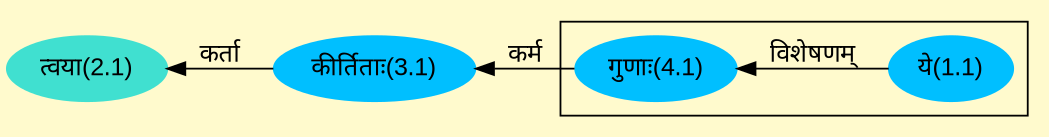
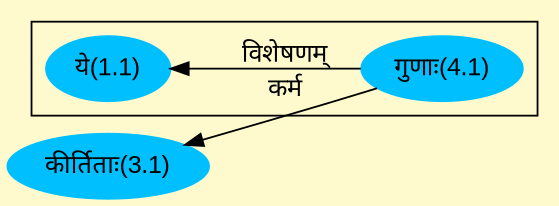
node "त्वया(2.1)": removed
edge "ये(1.1)" -> "गुणाः(4.1)": reversed
